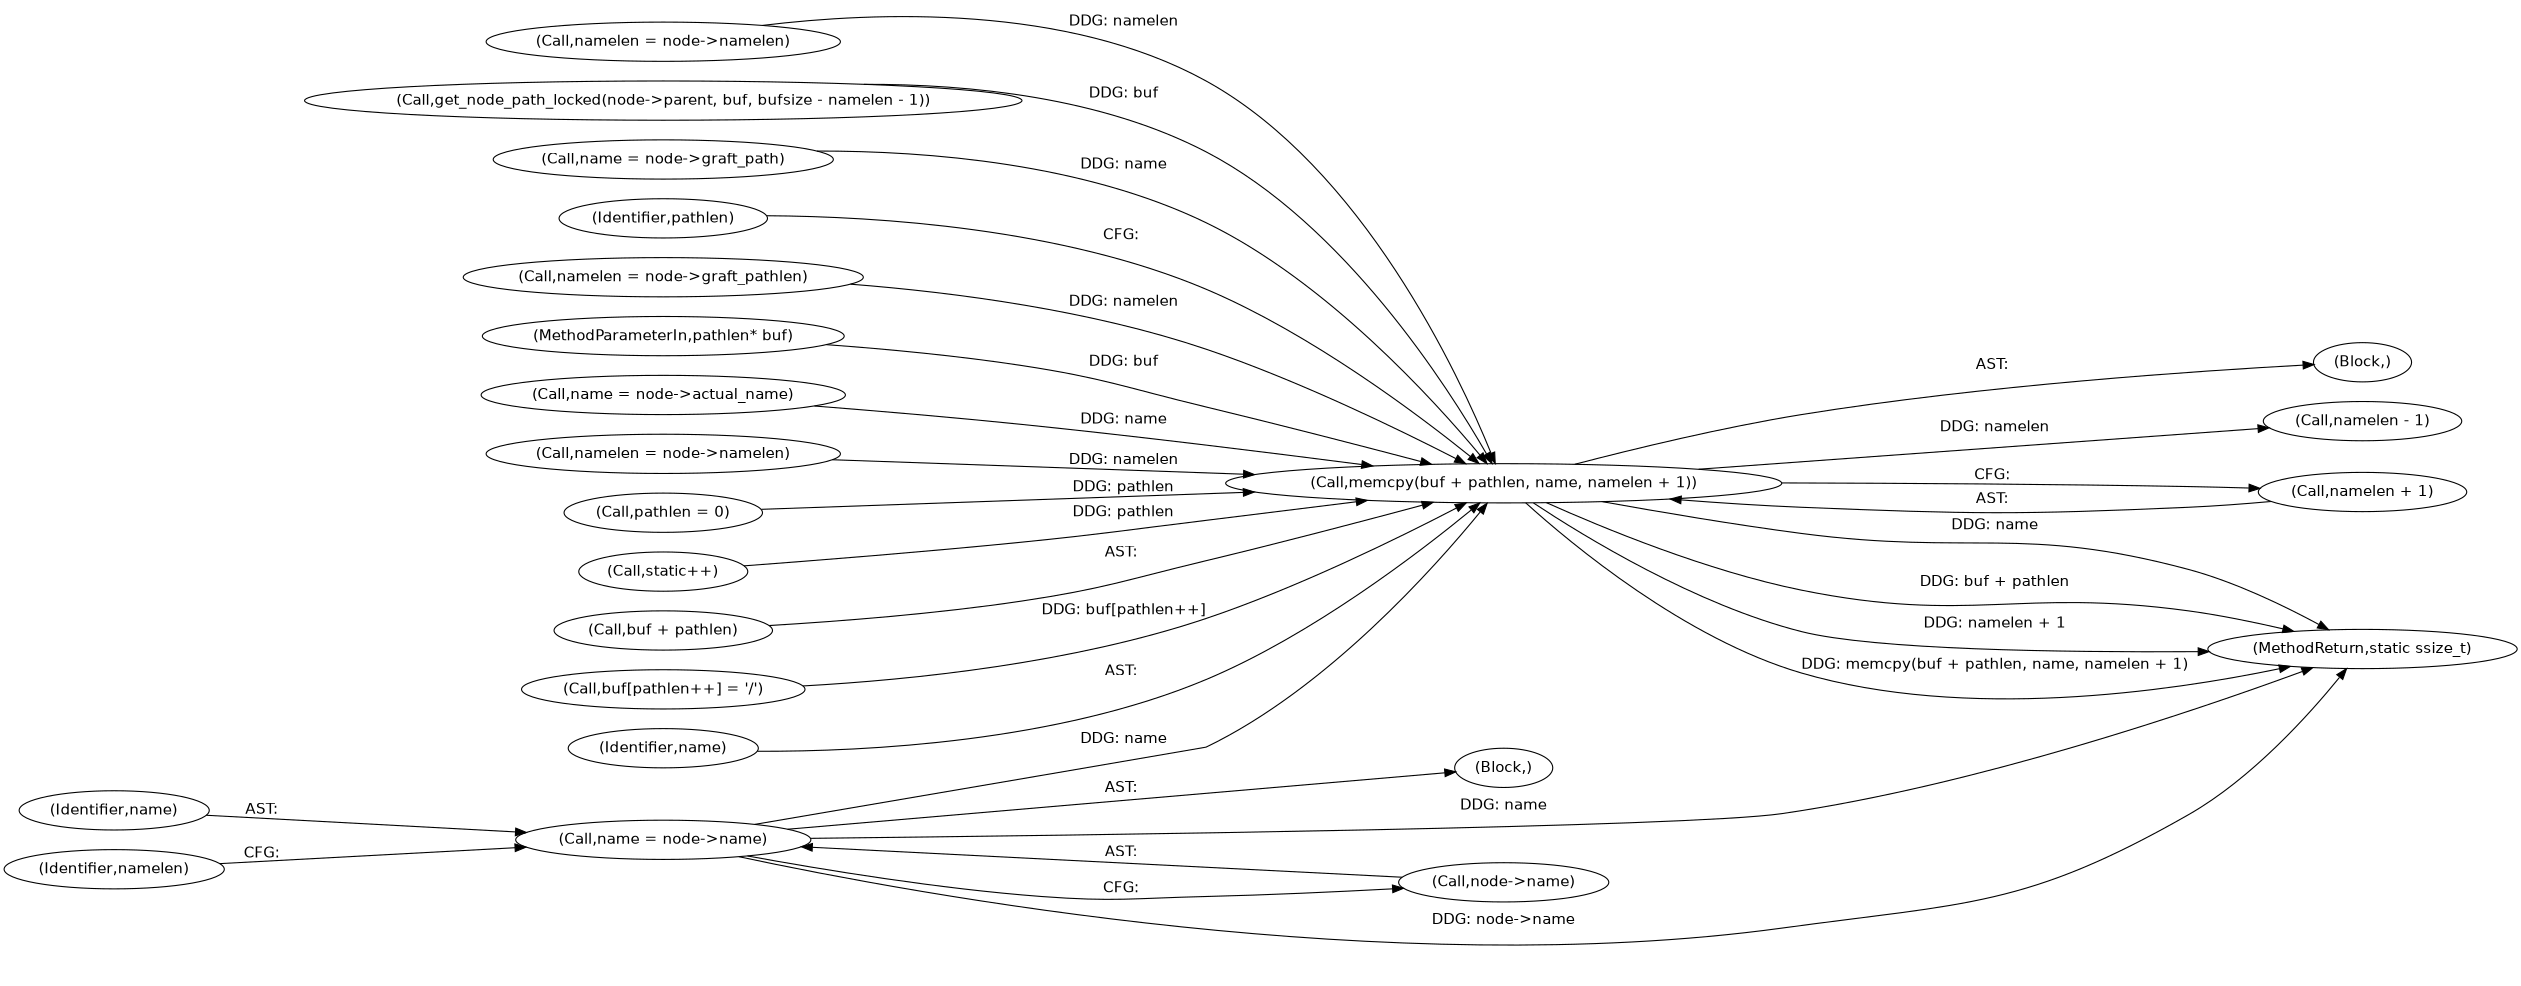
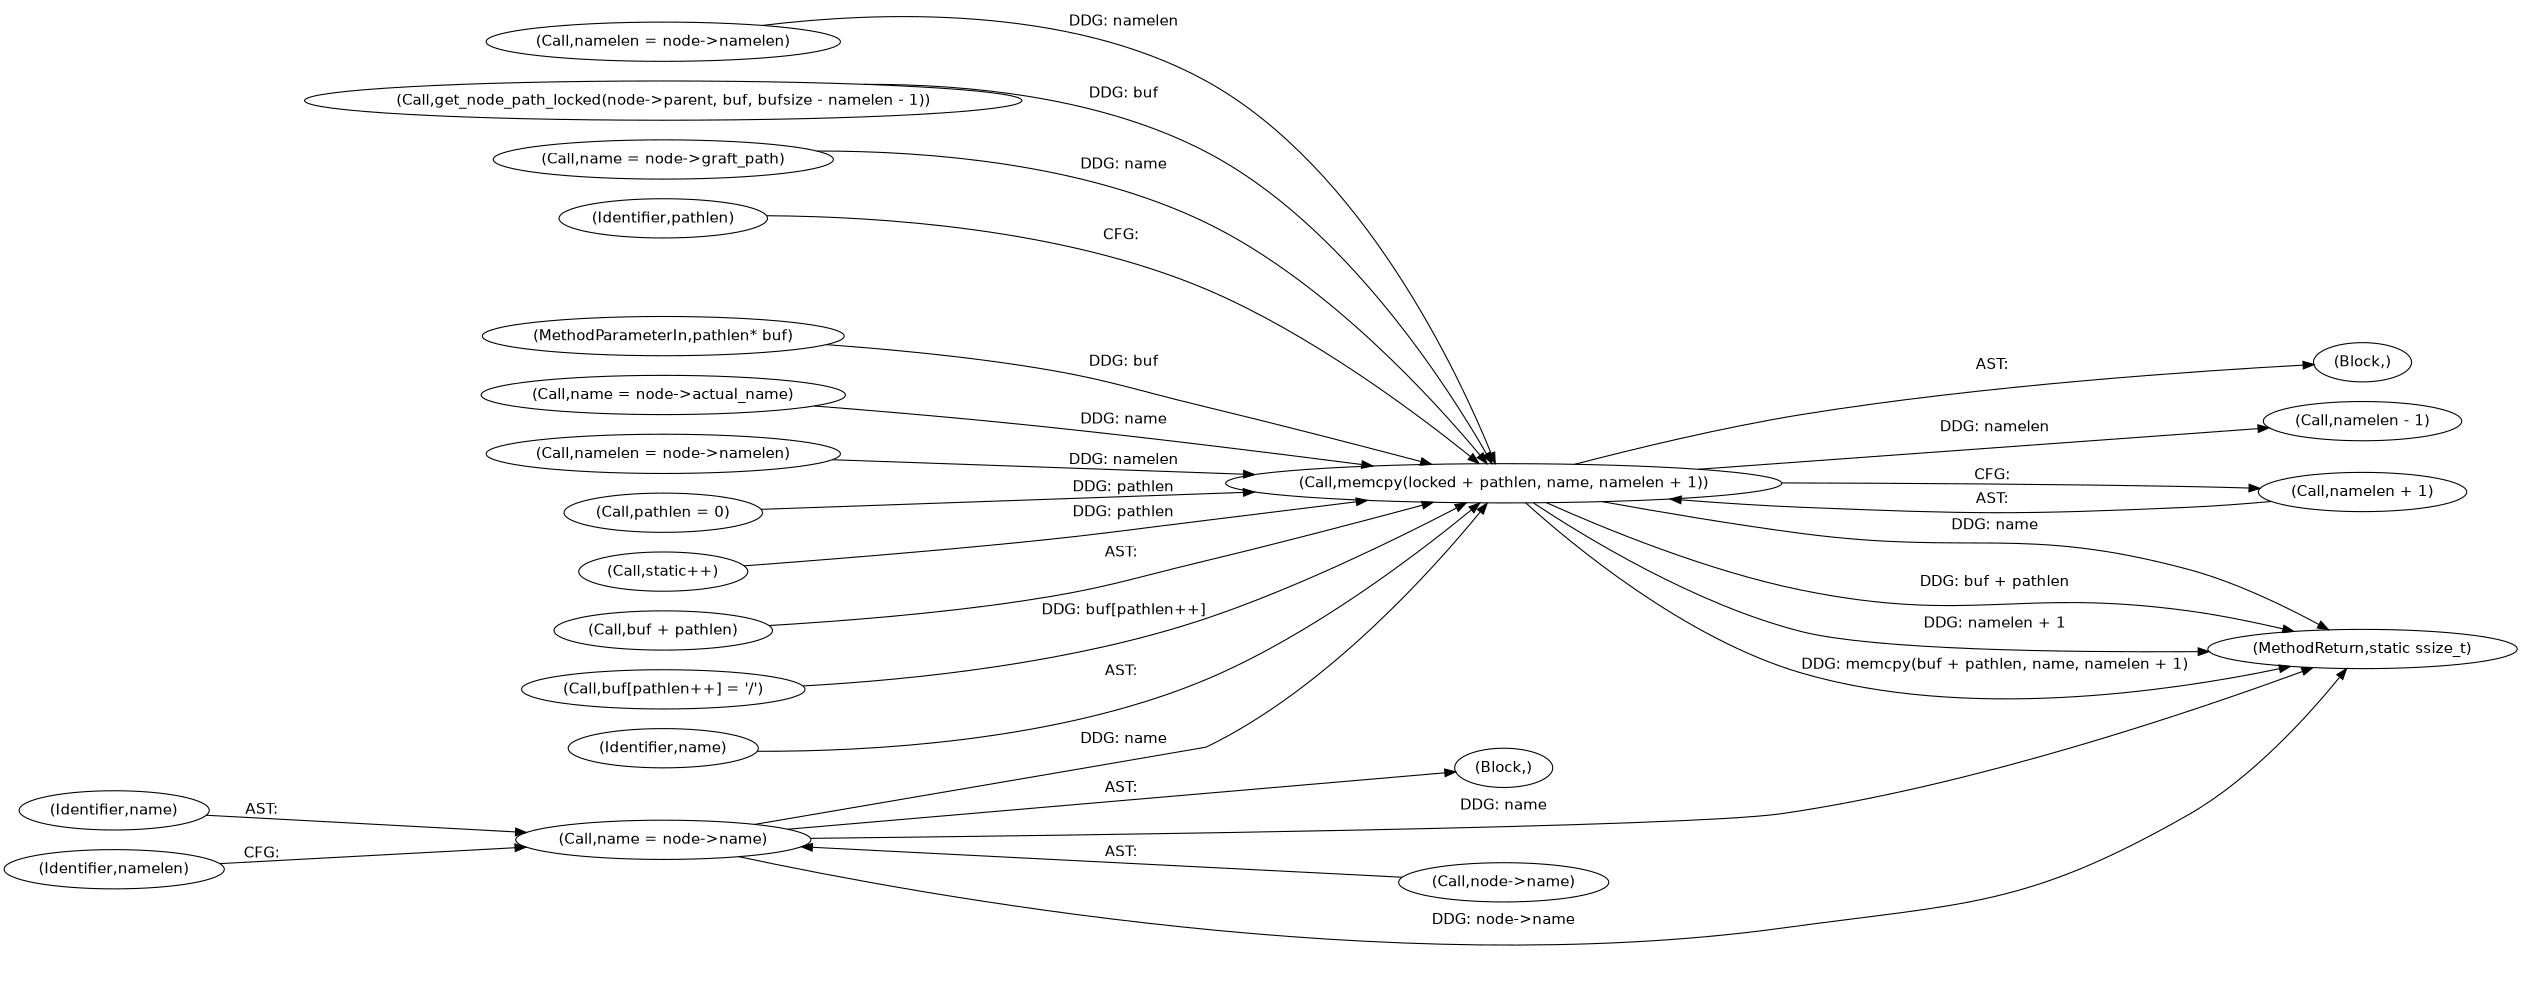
node "(Call,namelen = node->graft_pathlen)": removed
node "(Call,memcpy(buf + pathlen, name, namelen + 1))": label "(Call,memcpy(buf + pathlen, name, namelen + 1))" -> "(Call,memcpy(locked + pathlen, name, namelen + 1))"
edge "(Call,name = node->name)" -> "(Call,node->name)": removed, label "CFG:"
